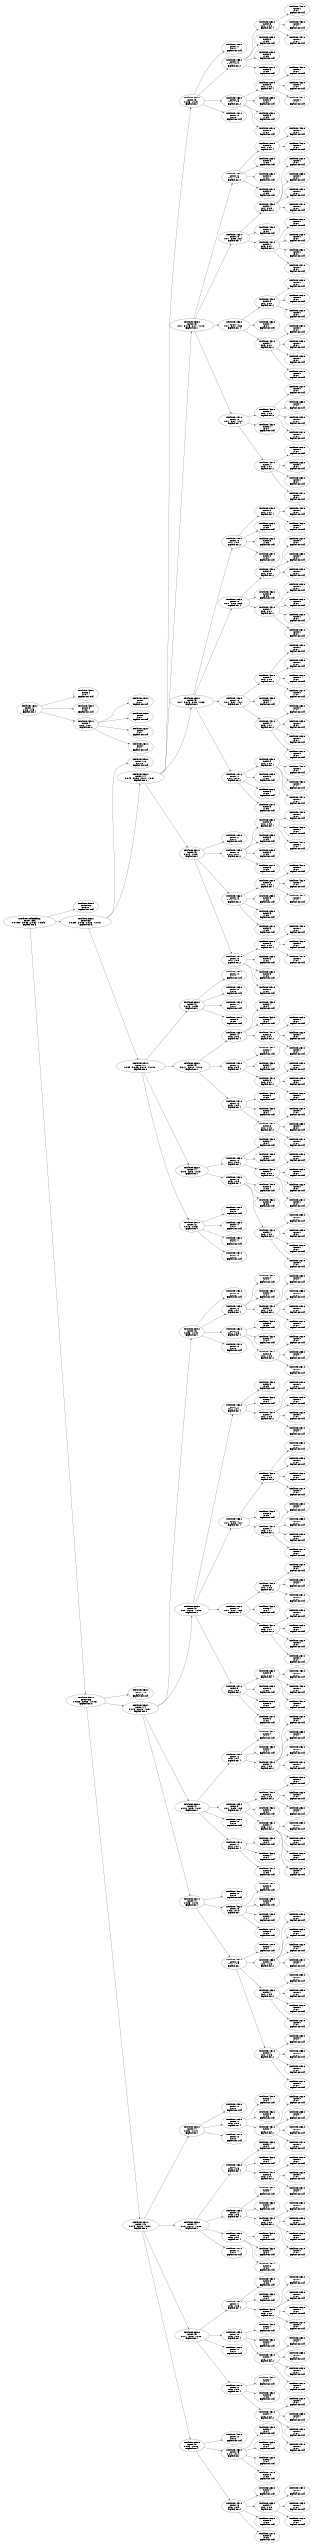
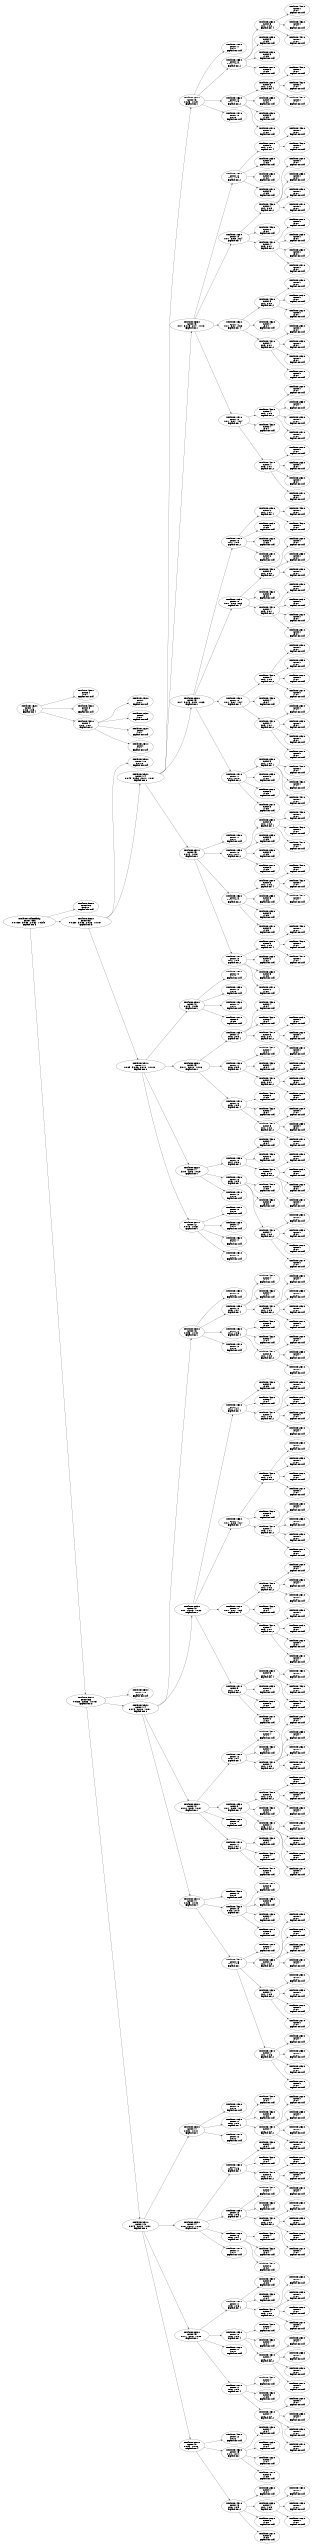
node "Attribute: 1=1.0 Count: 12 1.0:12 Expand On: null": added
